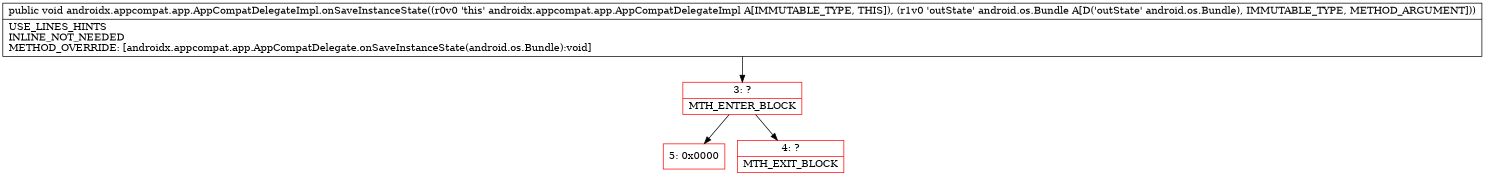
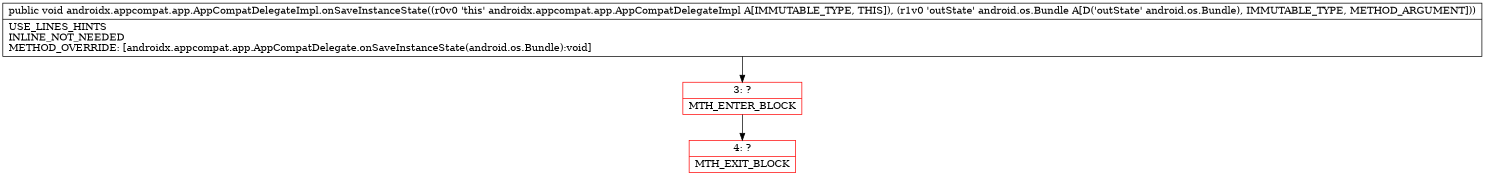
node "5: 0x0000": removed
